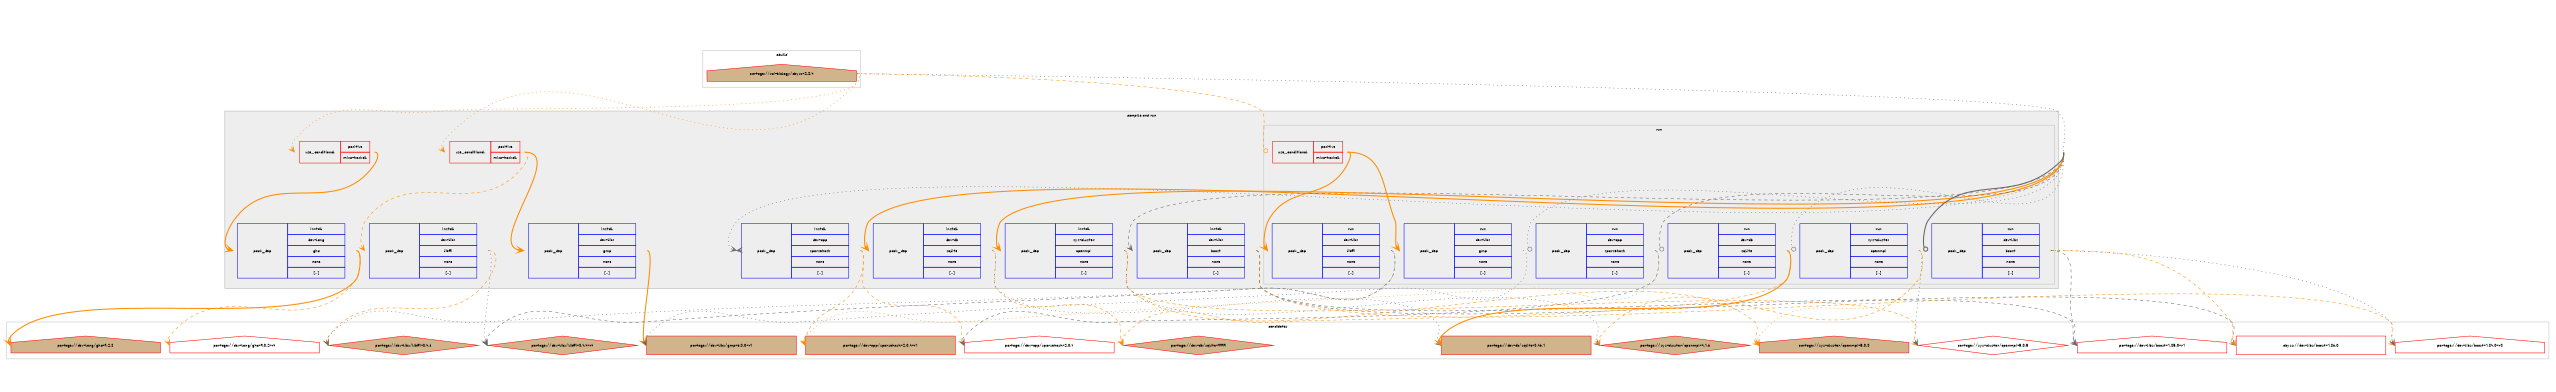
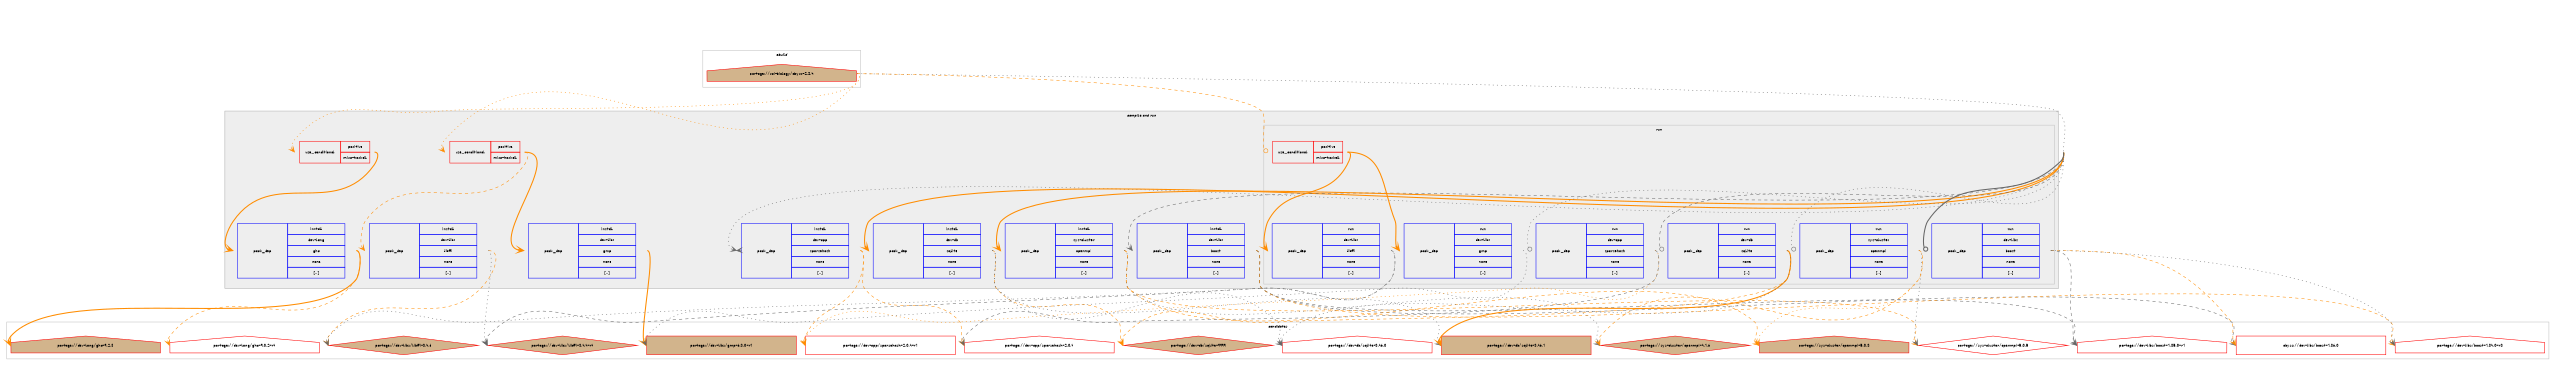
node "portage://dev-cpp/sparsehash-2.0.4-r1": fillcolor tan -> white
node "portage://dev-db/sqlite-3.46.0": added
